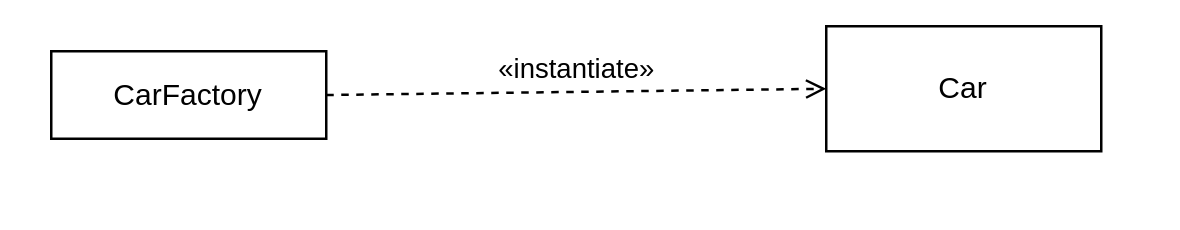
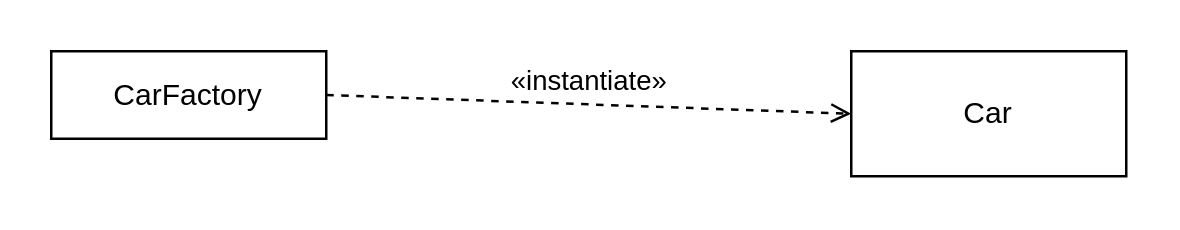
node "Car": moved (964, 89) -> (989, 114)
